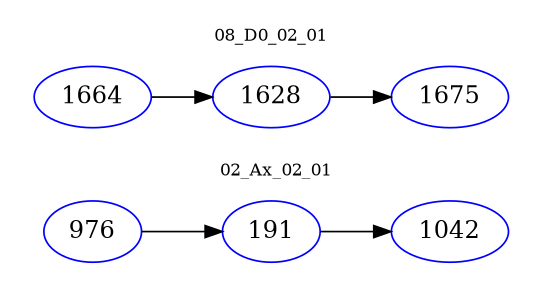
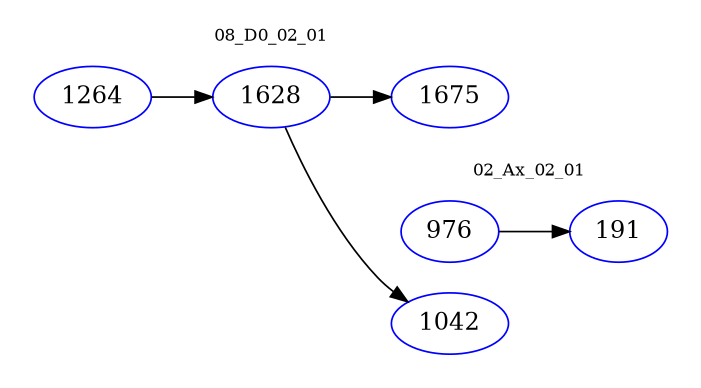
node "1664": label "1664" -> "1264"
edge "191" -> "1042": now "1628" -> "1042"
